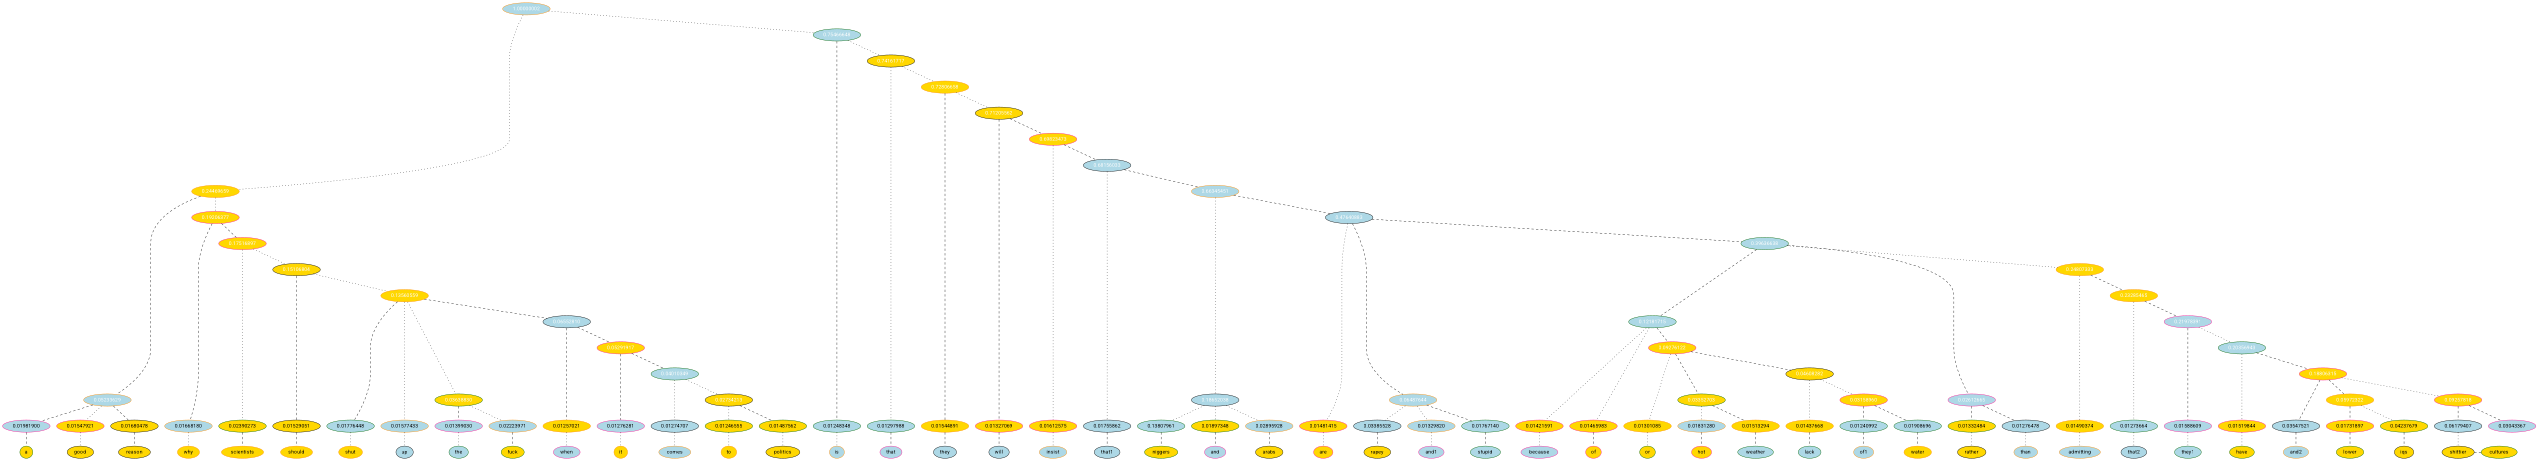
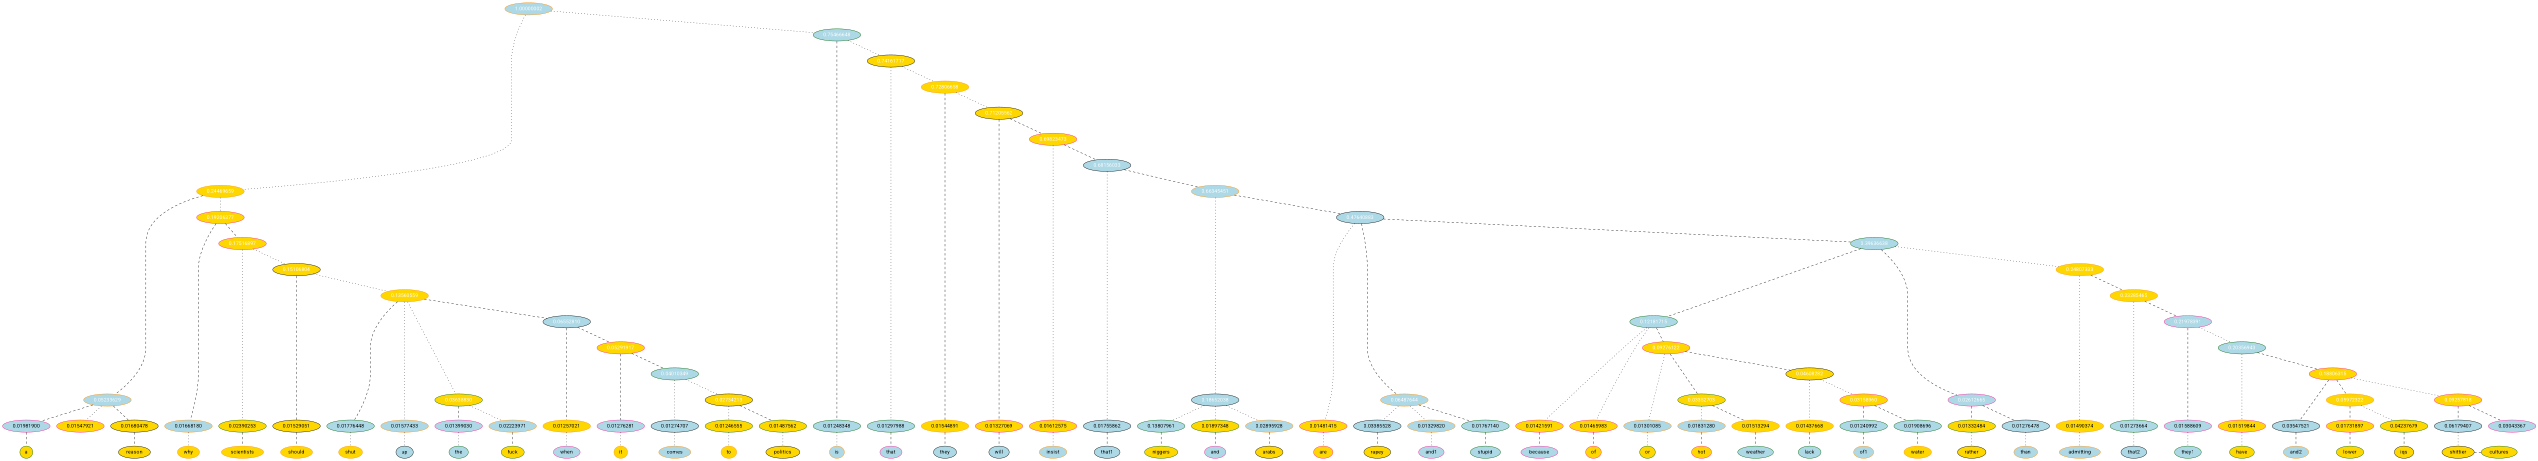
node "0.02390273": label "0.02390273" -> "0.02390253"
node "0.01301085": fillcolor gold -> lightblue
edge "0.01421591" -- "because": style dotted -> dashed
node "good": removed
